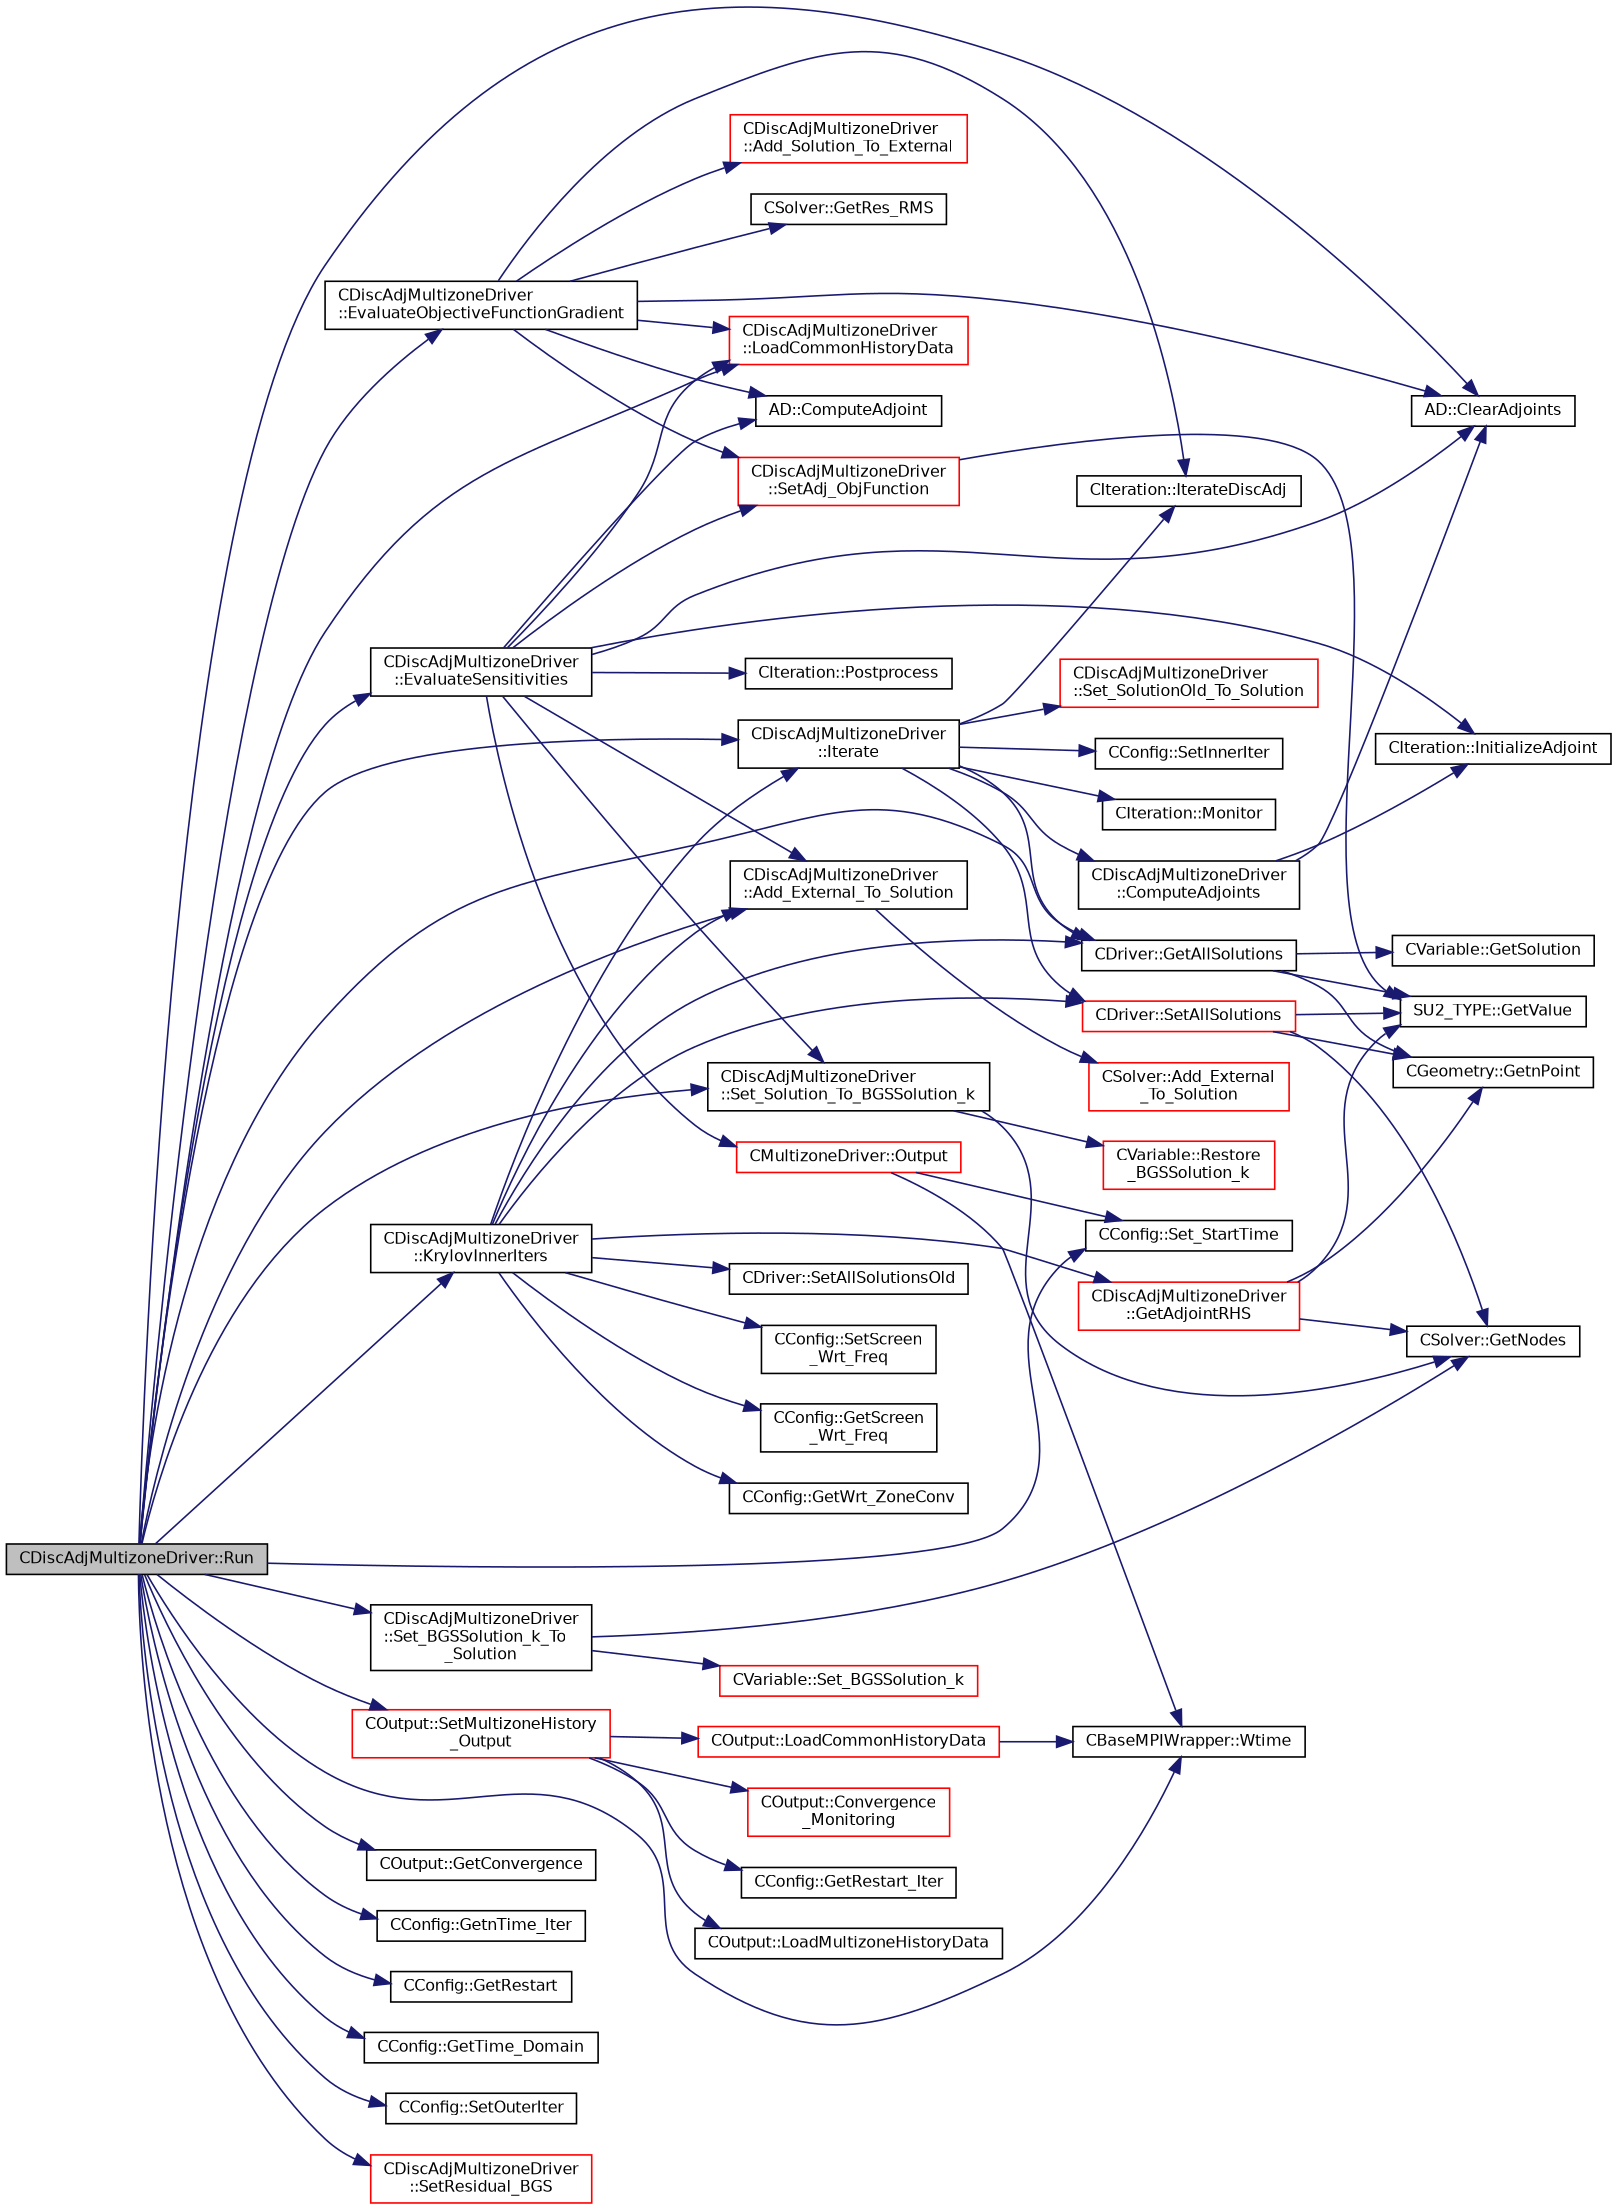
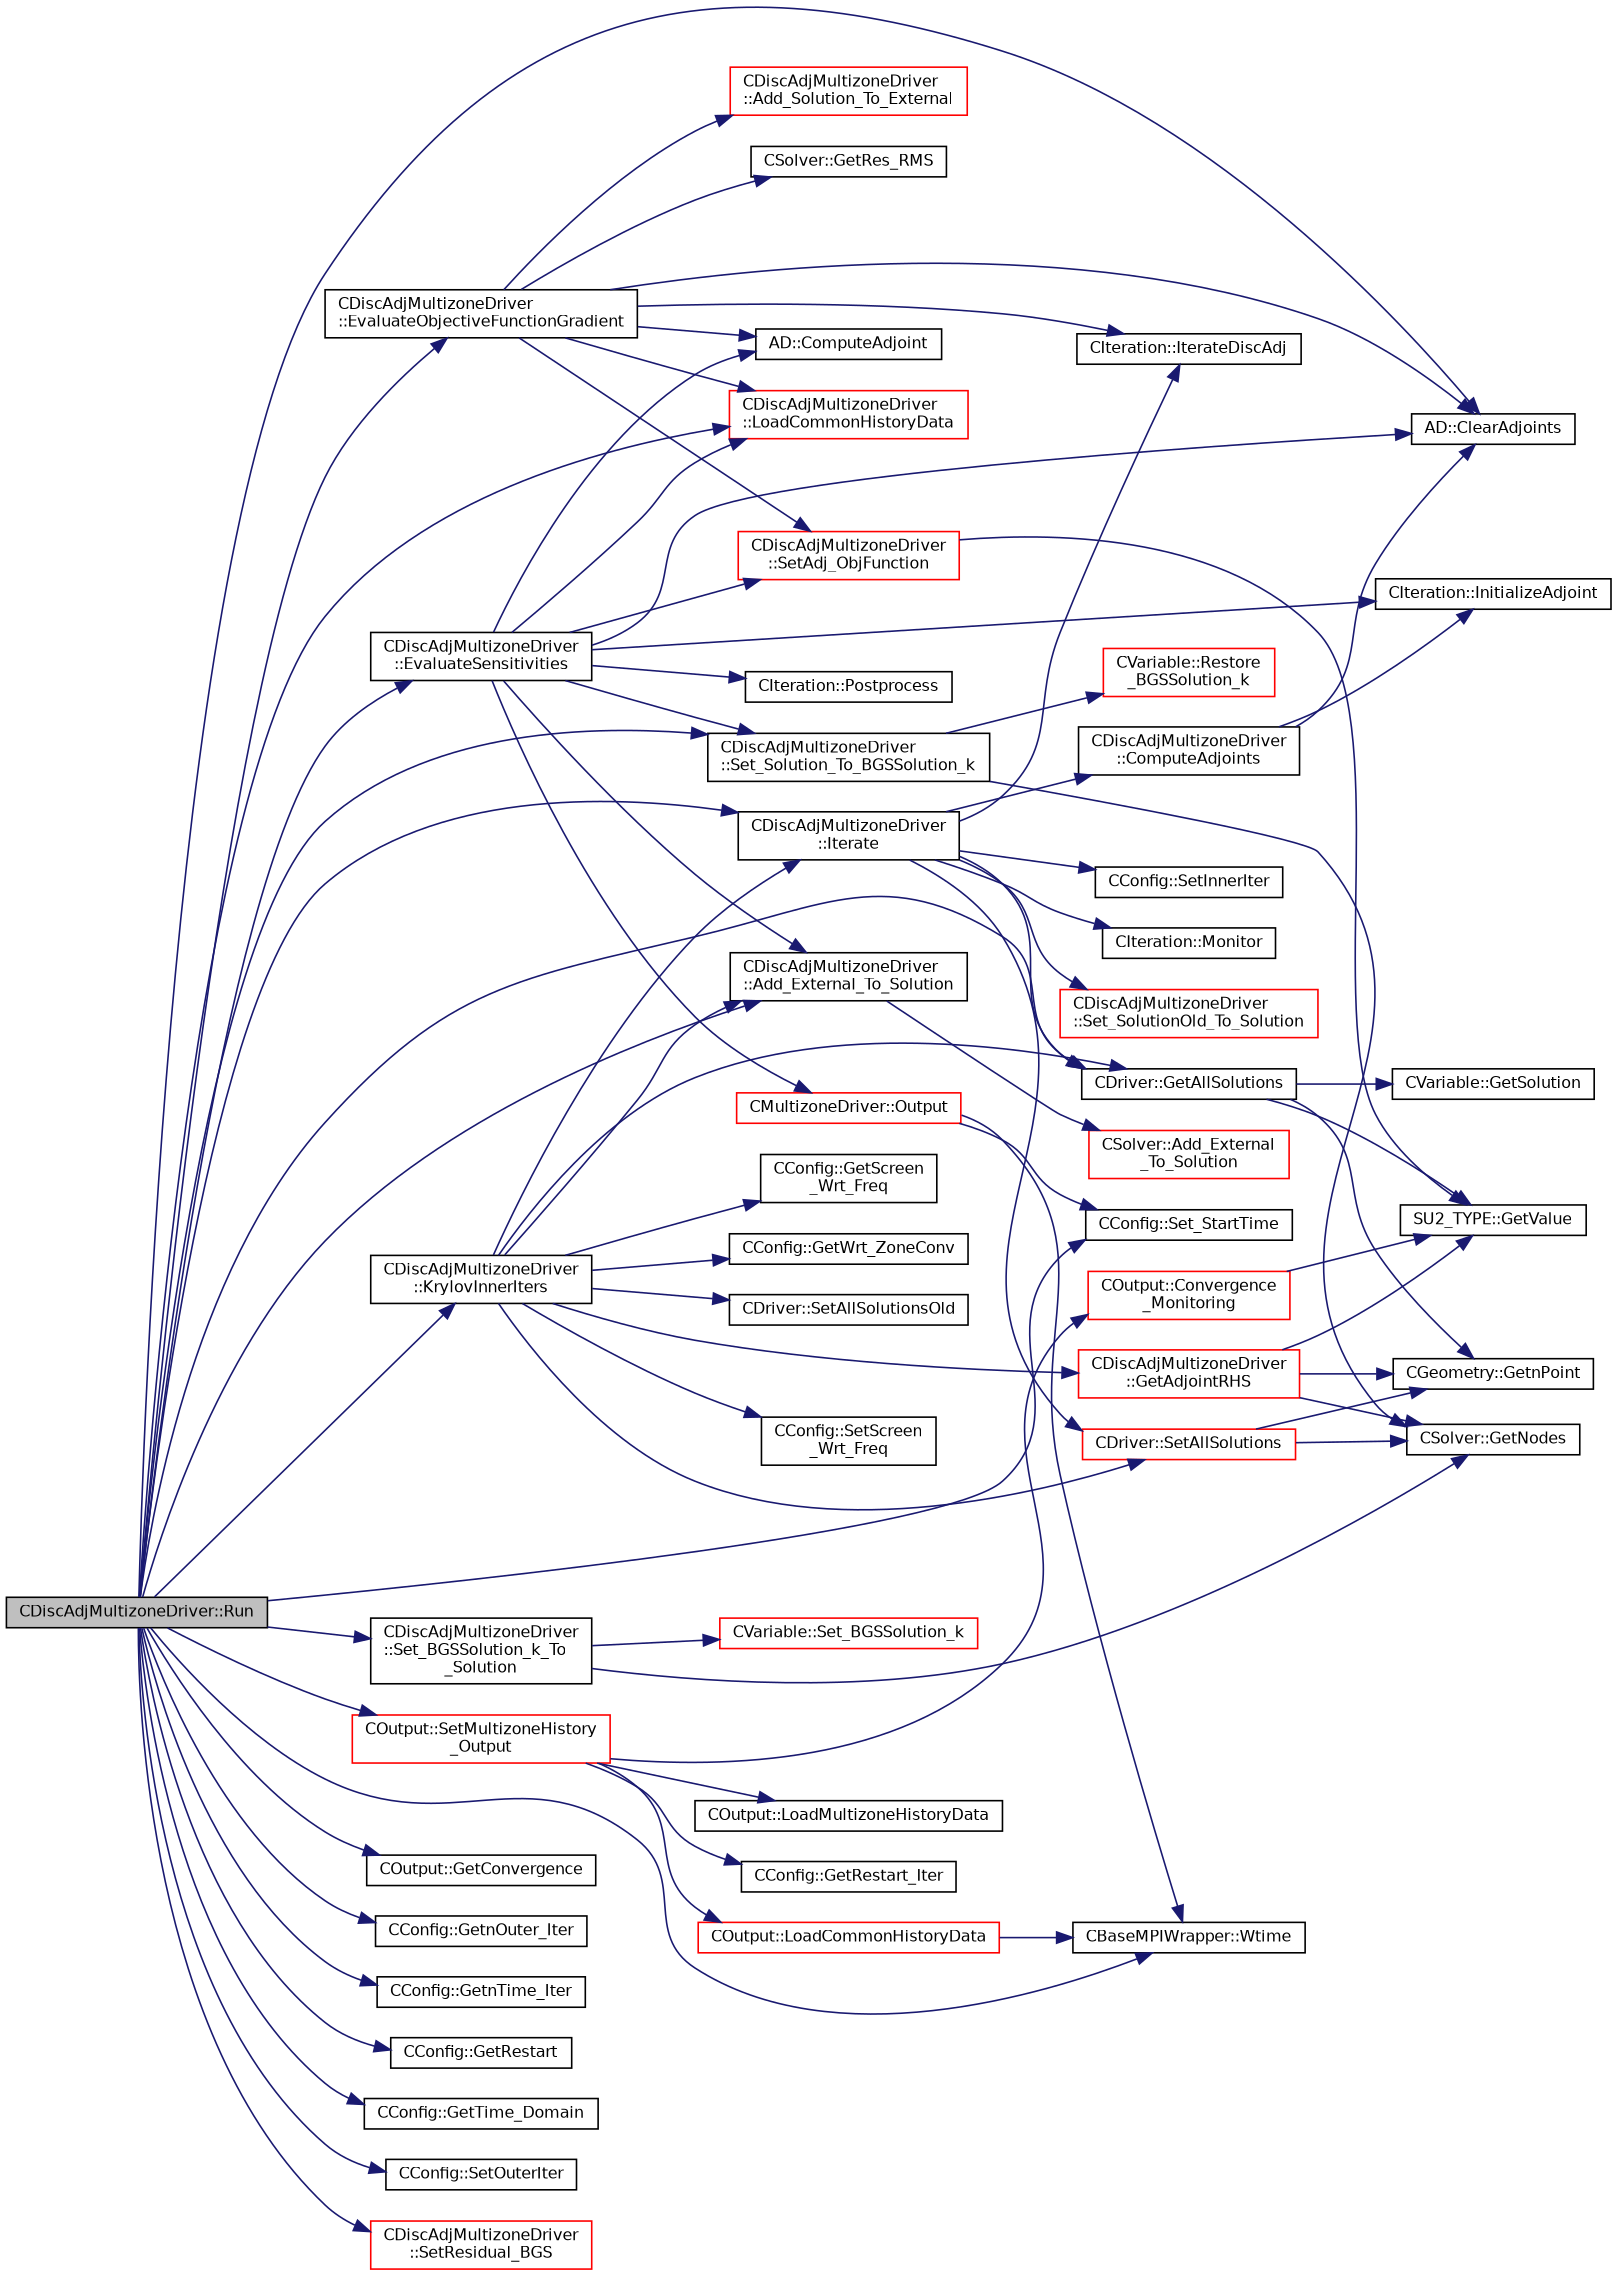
edge "CDriver::SetAllSolutions" -> "SU2_TYPE::GetValue": now "COutput::Convergence _Monitoring" -> "SU2_TYPE::GetValue"
node "CConfig::GetnOuter_Iter": added
